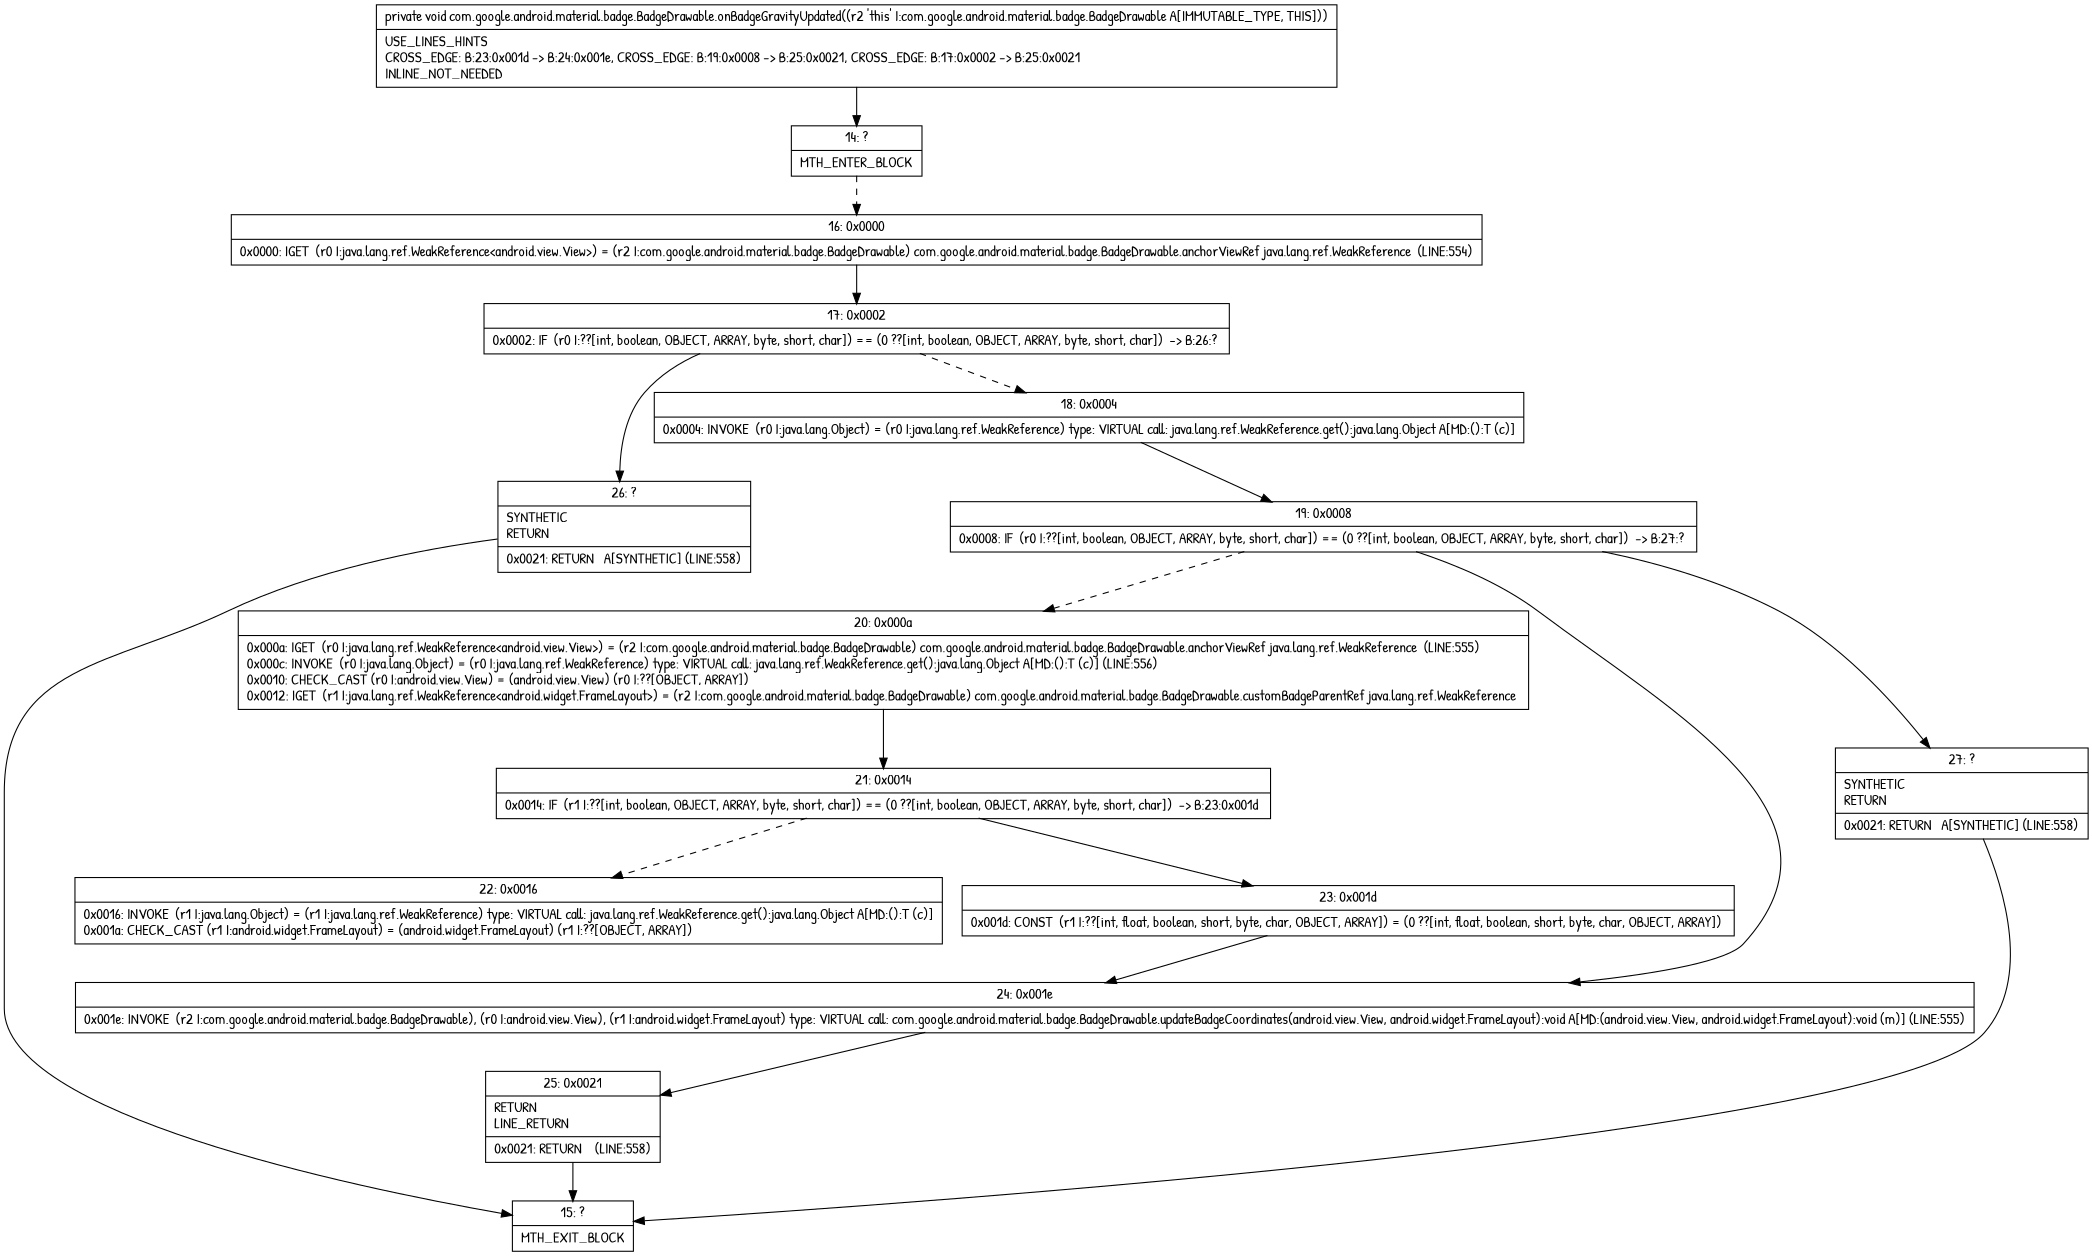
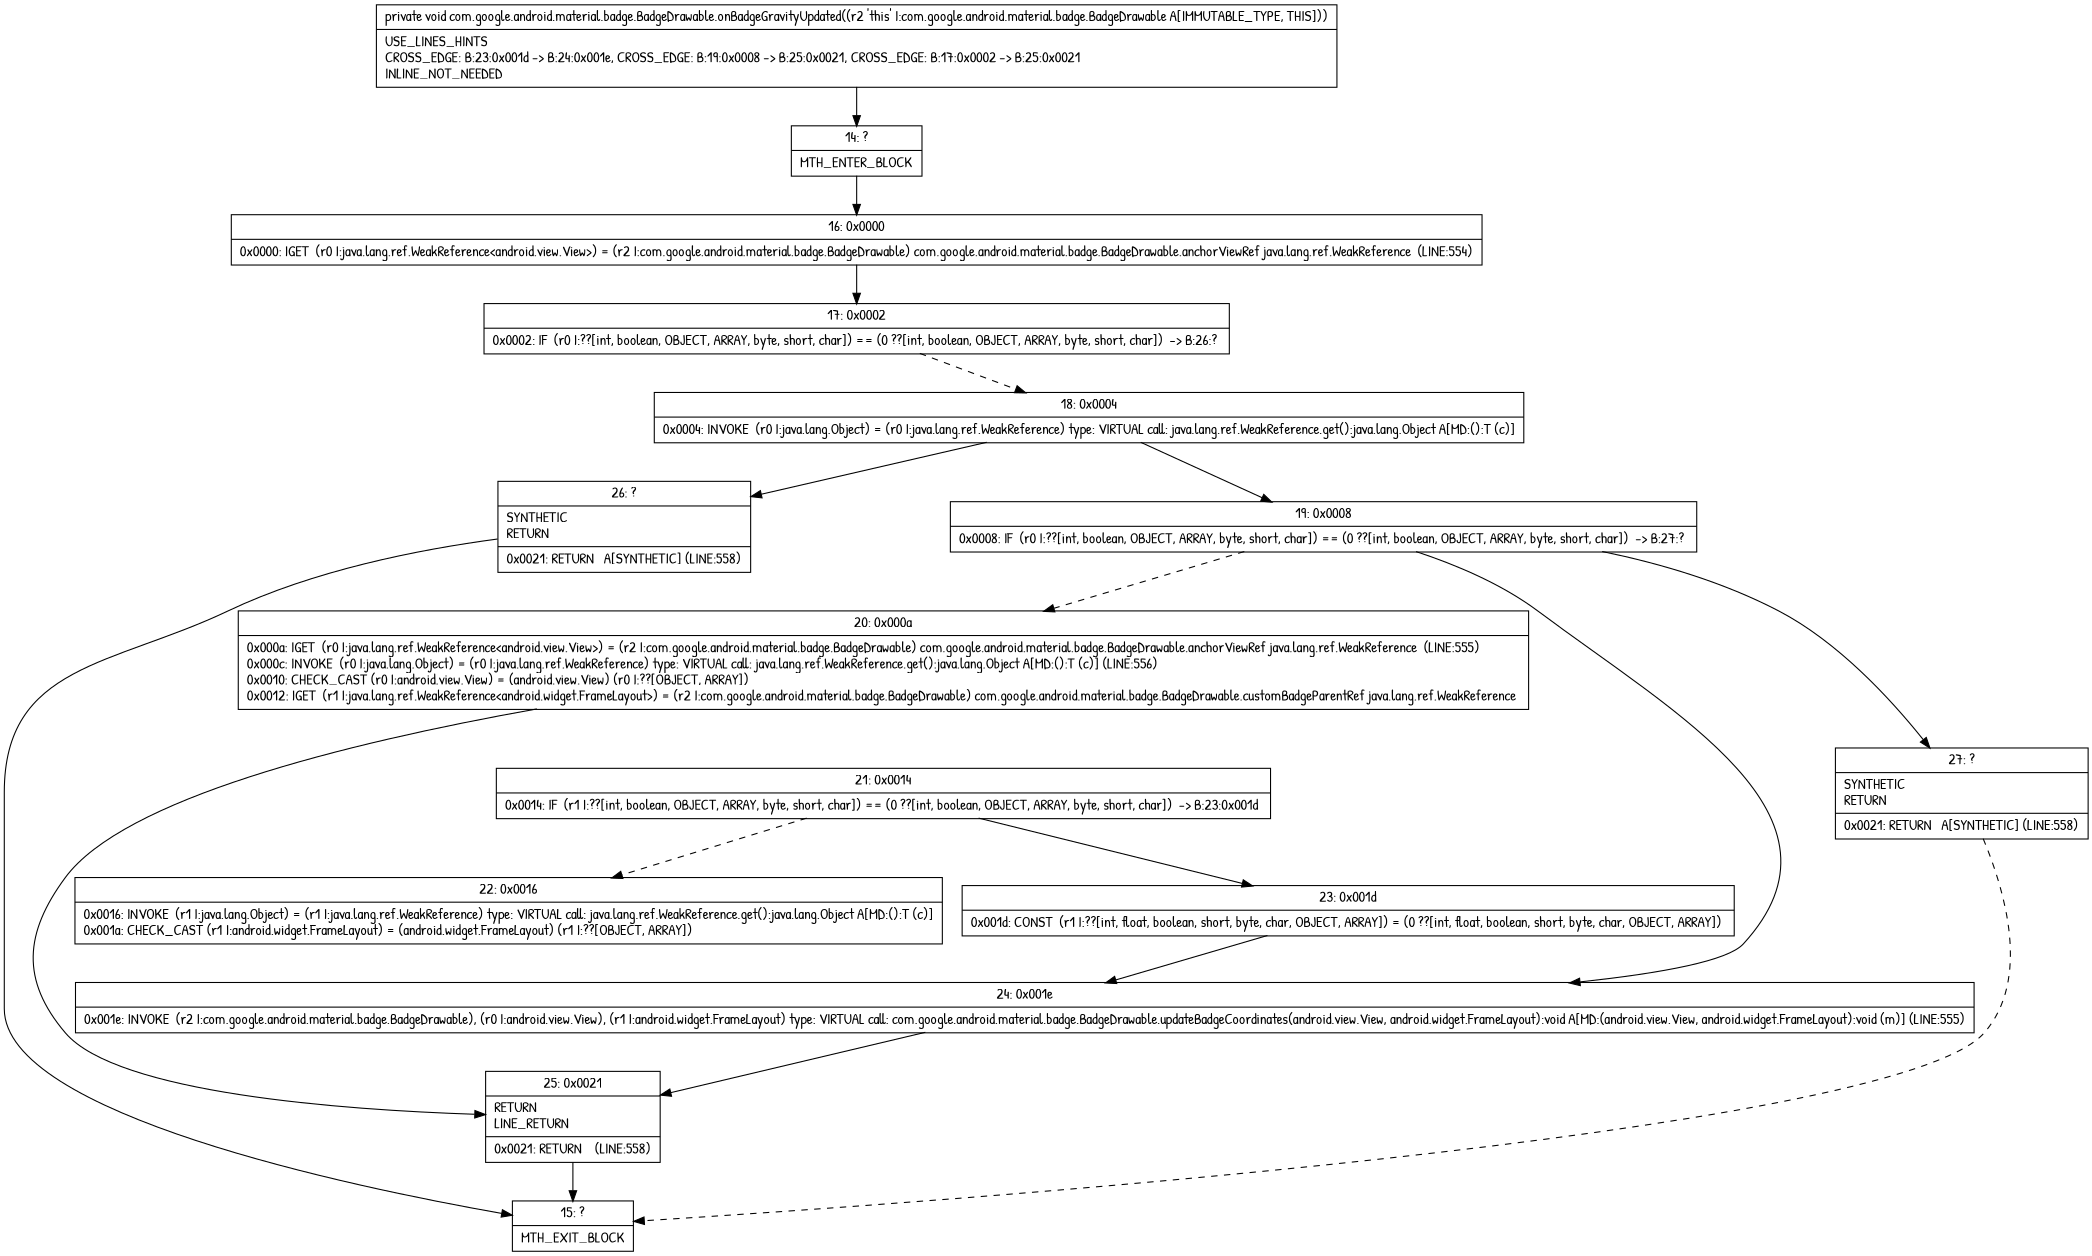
edge "14: ?" -> "16: 0x0000": style dashed -> solid
edge "17: 0x0002" -> "26: ?": now "18: 0x0004" -> "26: ?"
edge "20: 0x000a" -> "21: 0x0014": now "20: 0x000a" -> "25: 0x0021"
edge "27: ?" -> "15: ?": style solid -> dashed
